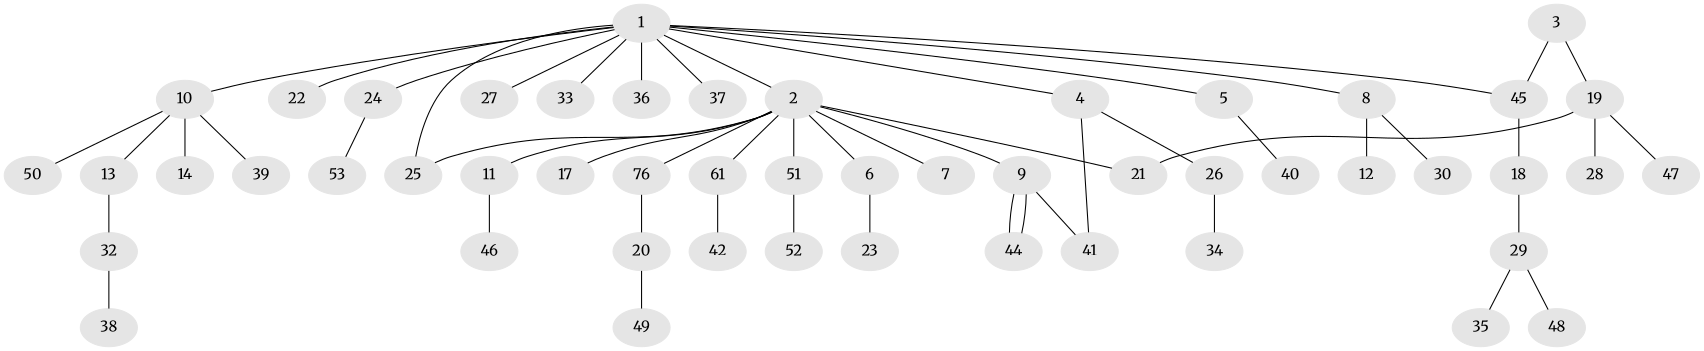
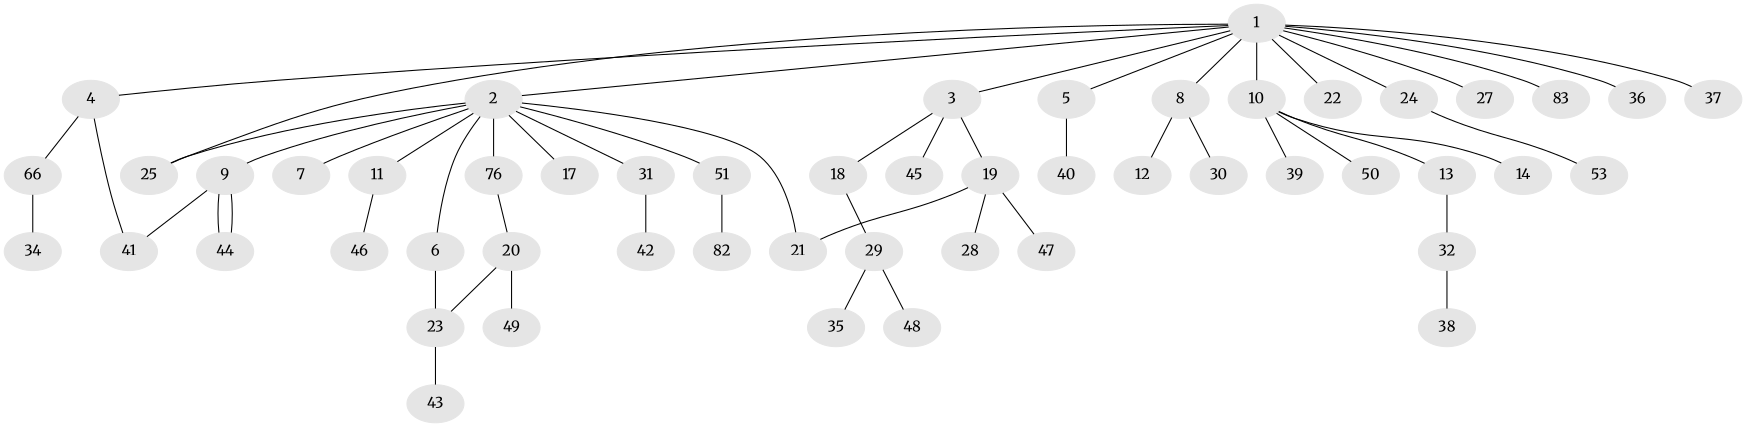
edge "1" -- "45": now "1" -- "3"
node "33": label "33" -> "83"
edge "45" -- "18": now "3" -- "18"
node "61": label "61" -> "31"
node "26": label "26" -> "66"
node "52": label "52" -> "82"
edge "20" -- "23": added
node "43": added
